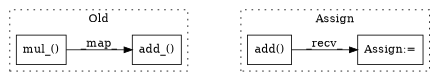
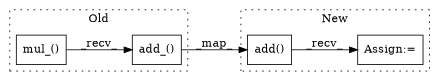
cluster "Assign": label "Assign" -> "New"
edge "mul_()" -> "add_()": label "_map_" -> "_recv_"
edge "add_()" -> "add()": added, label "_map_"
